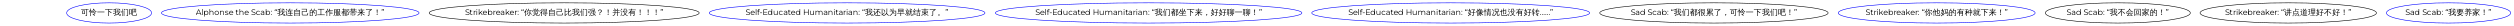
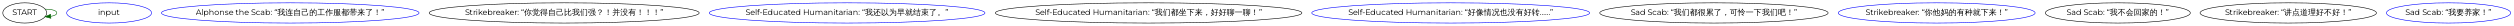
node "START": added
node "可怜一下我们吧": label "可怜一下我们吧" -> "input"
node "Self-Educated Humanitarian: “我们都坐下来，好好聊一聊！”": color blue -> black
